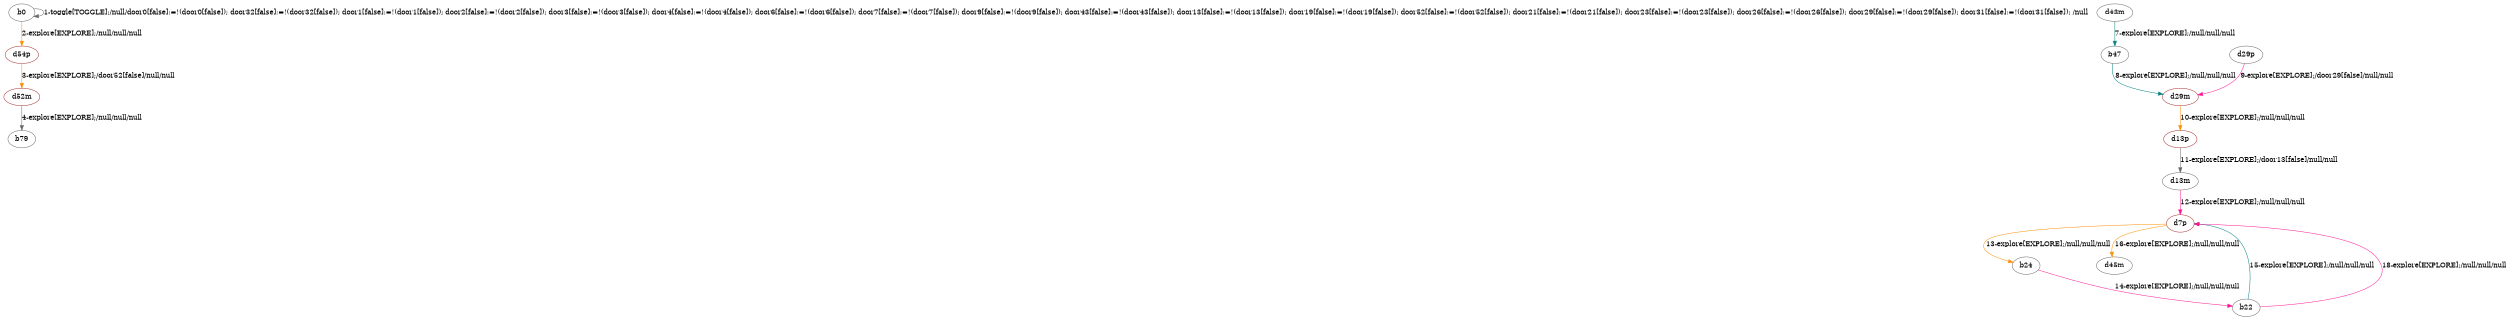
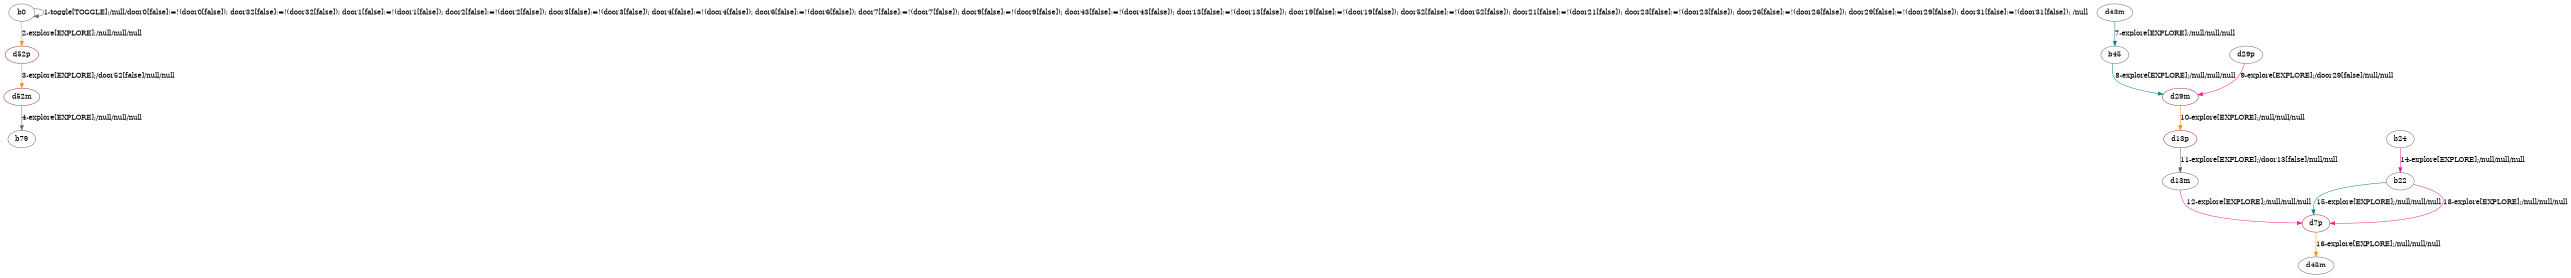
node "d54p": label "d54p" -> "d52p"
node "b47": label "b47" -> "b45"
edge "d7p" -> "b24": removed, label "13-explore[EXPLORE];/null/null/null"
